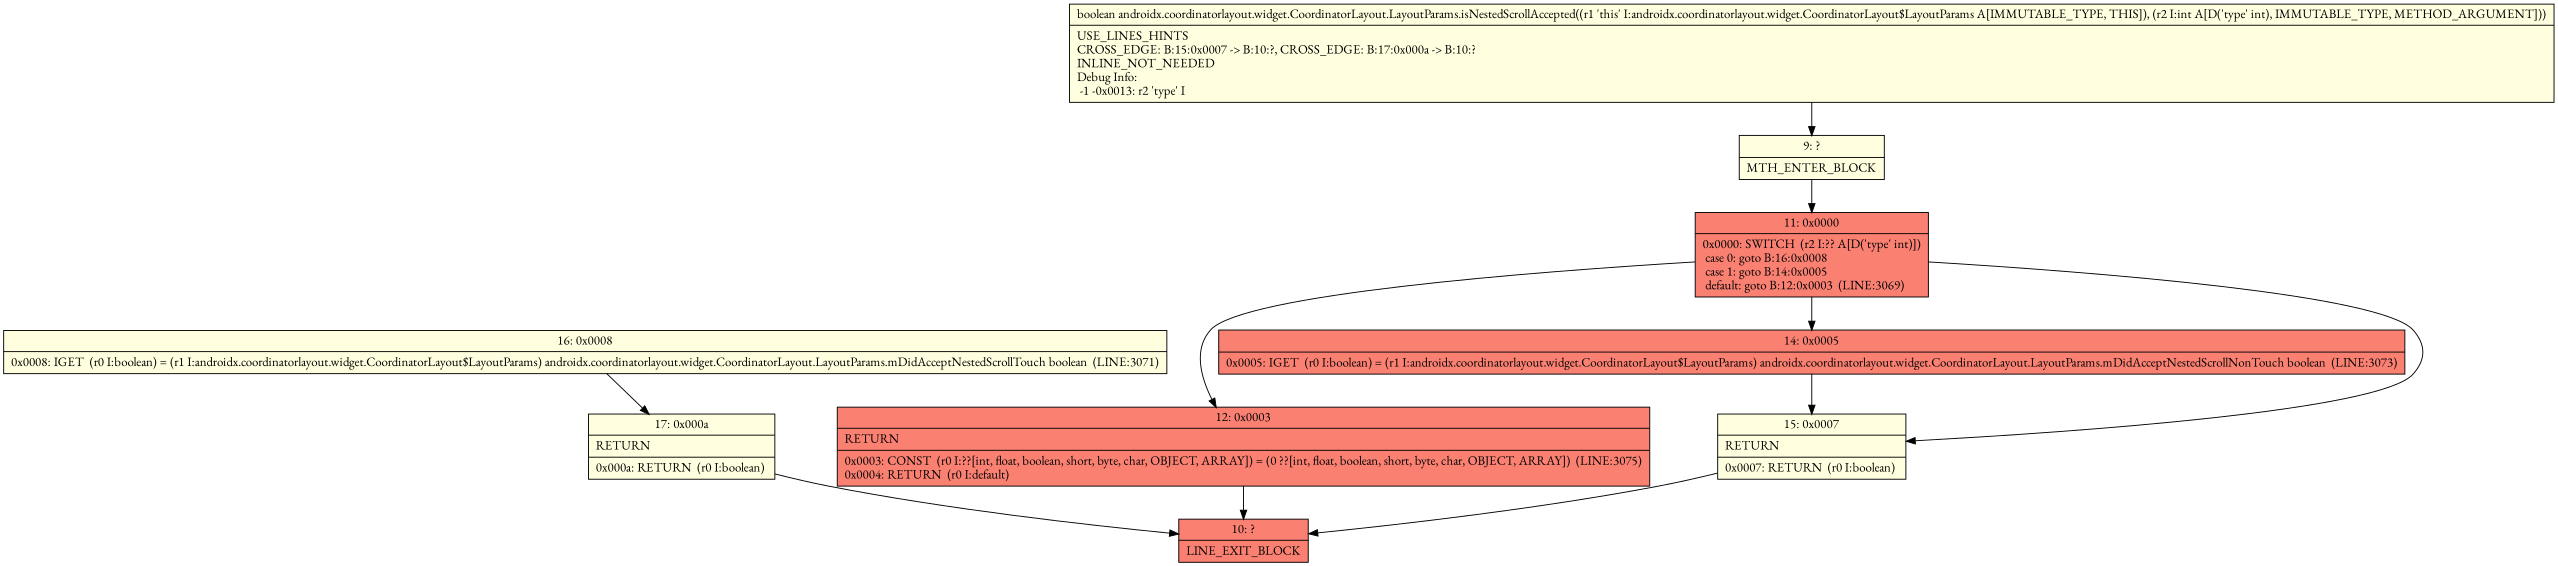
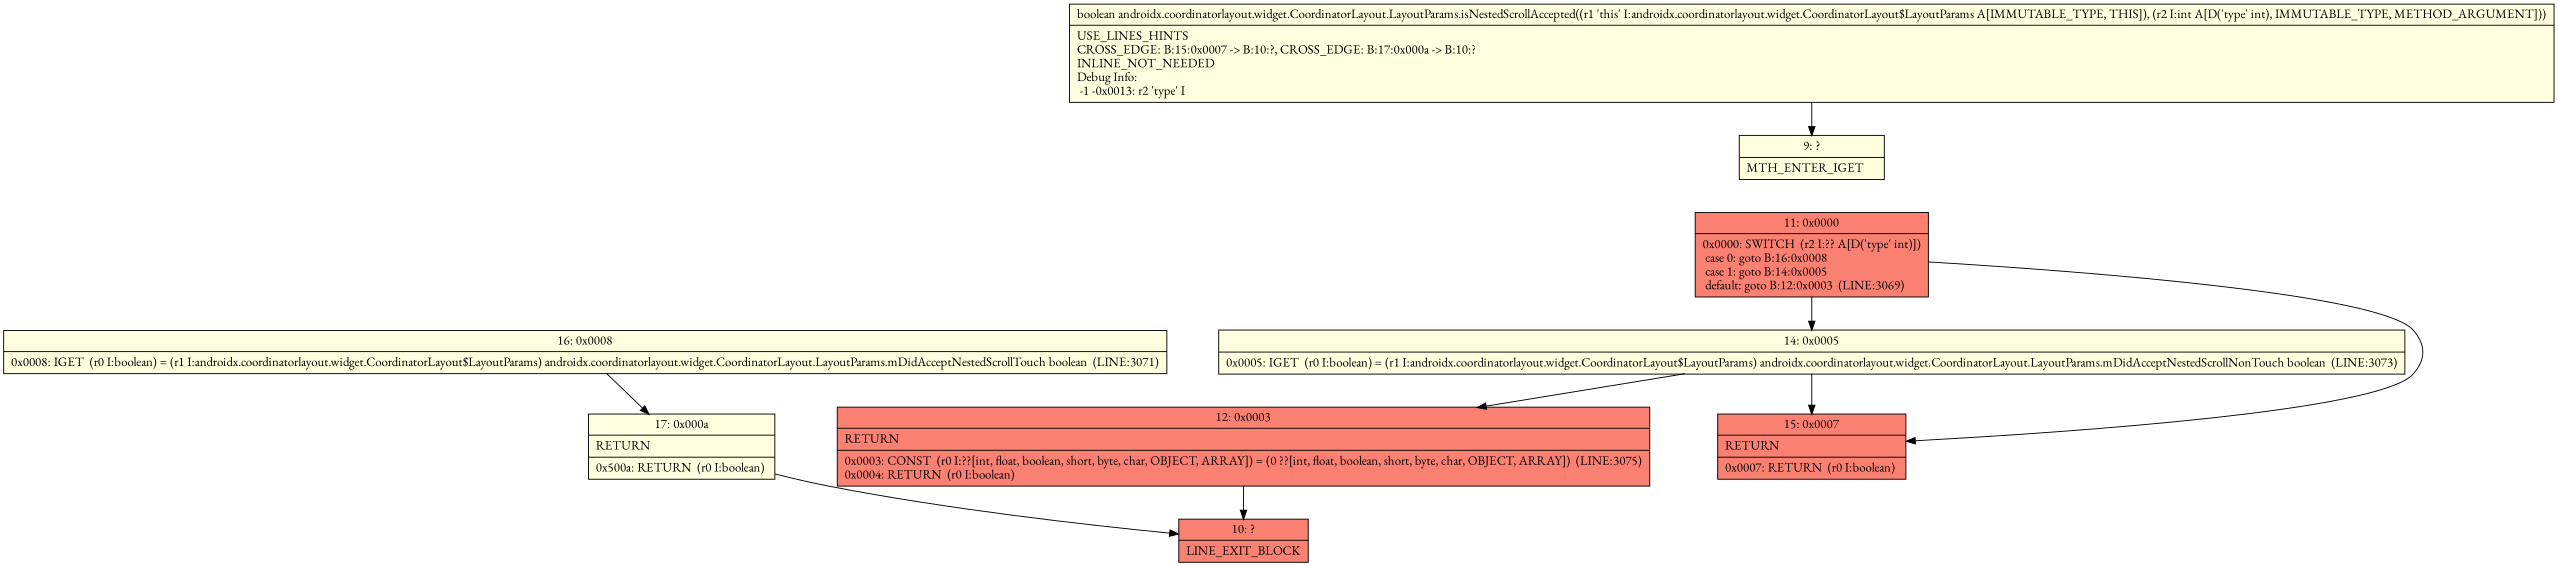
node "9: ?": text "MTH_ENTER_BLOCK" -> "MTH_ENTER_IGET"
edge "9: ?" -> "11: 0x0000": removed
edge "11: 0x0000" -> "12: 0x0003": now "14: 0x0005" -> "12: 0x0003"
node "14: 0x0005": fillcolor salmon -> lightyellow
node "15: 0x0007": fillcolor lightyellow -> salmon
node "17: 0x000a": text "0x000a: RETURN  (r0 I:boolean)" -> "0x500a: RETURN  (r0 I:boolean)"
node "12: 0x0003": text "0x0004: RETURN  (r0 I:default)" -> "0x0004: RETURN  (r0 I:boolean)"
edge "15: 0x0007" -> "10: ?": removed
